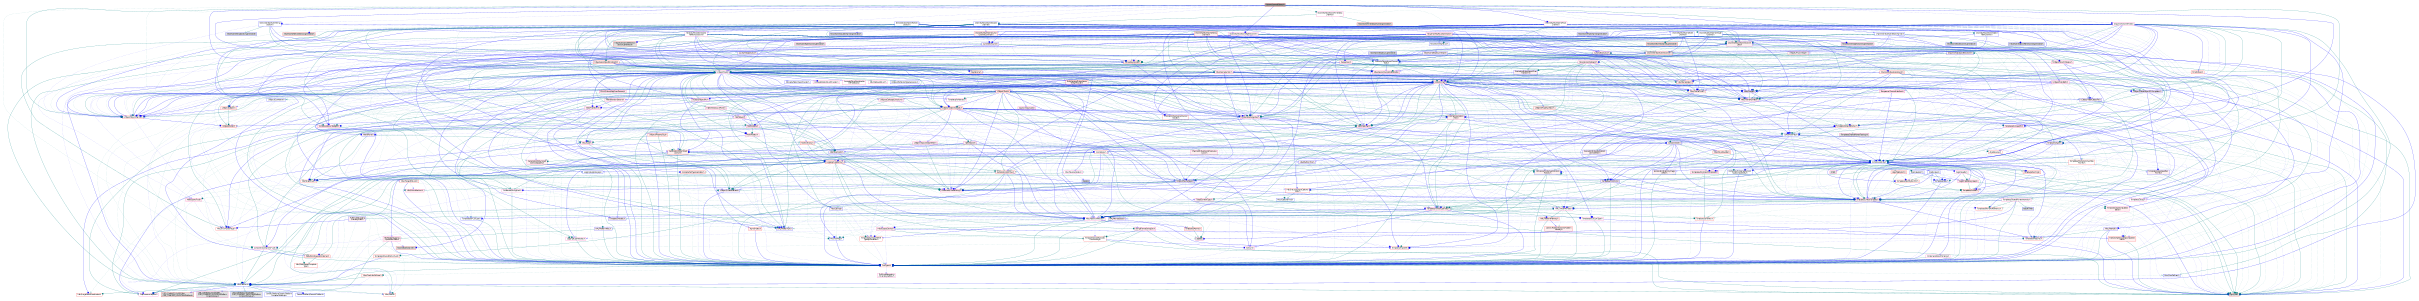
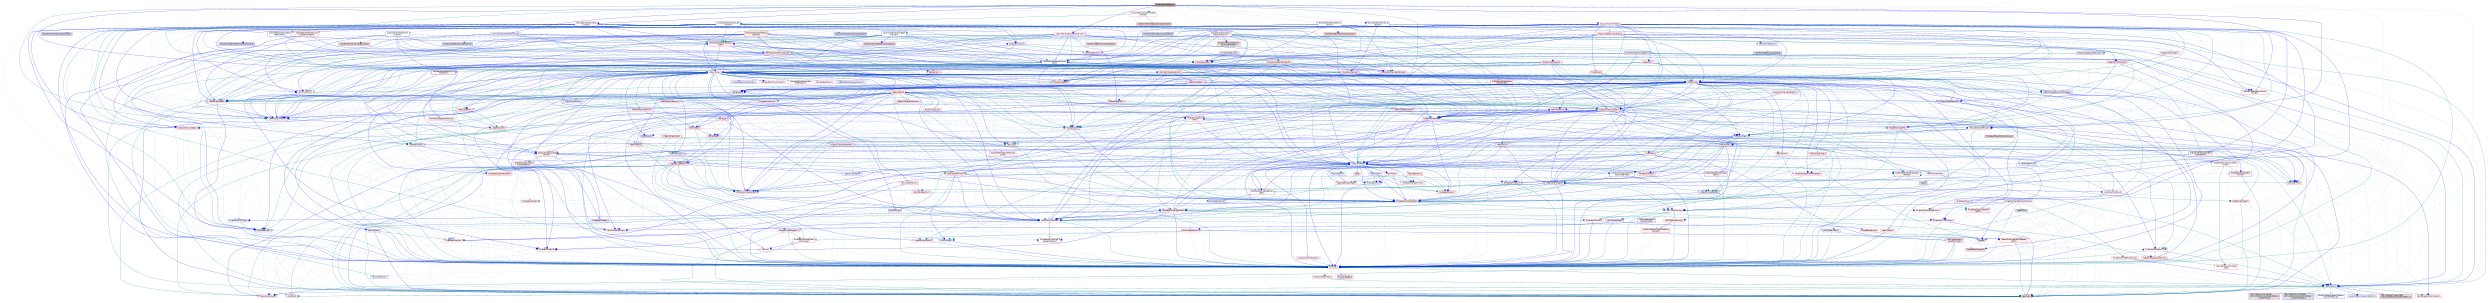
edge "SequencerChannelTraits.h" -> "Channels/MovieSceneChannel Handle.h": added
